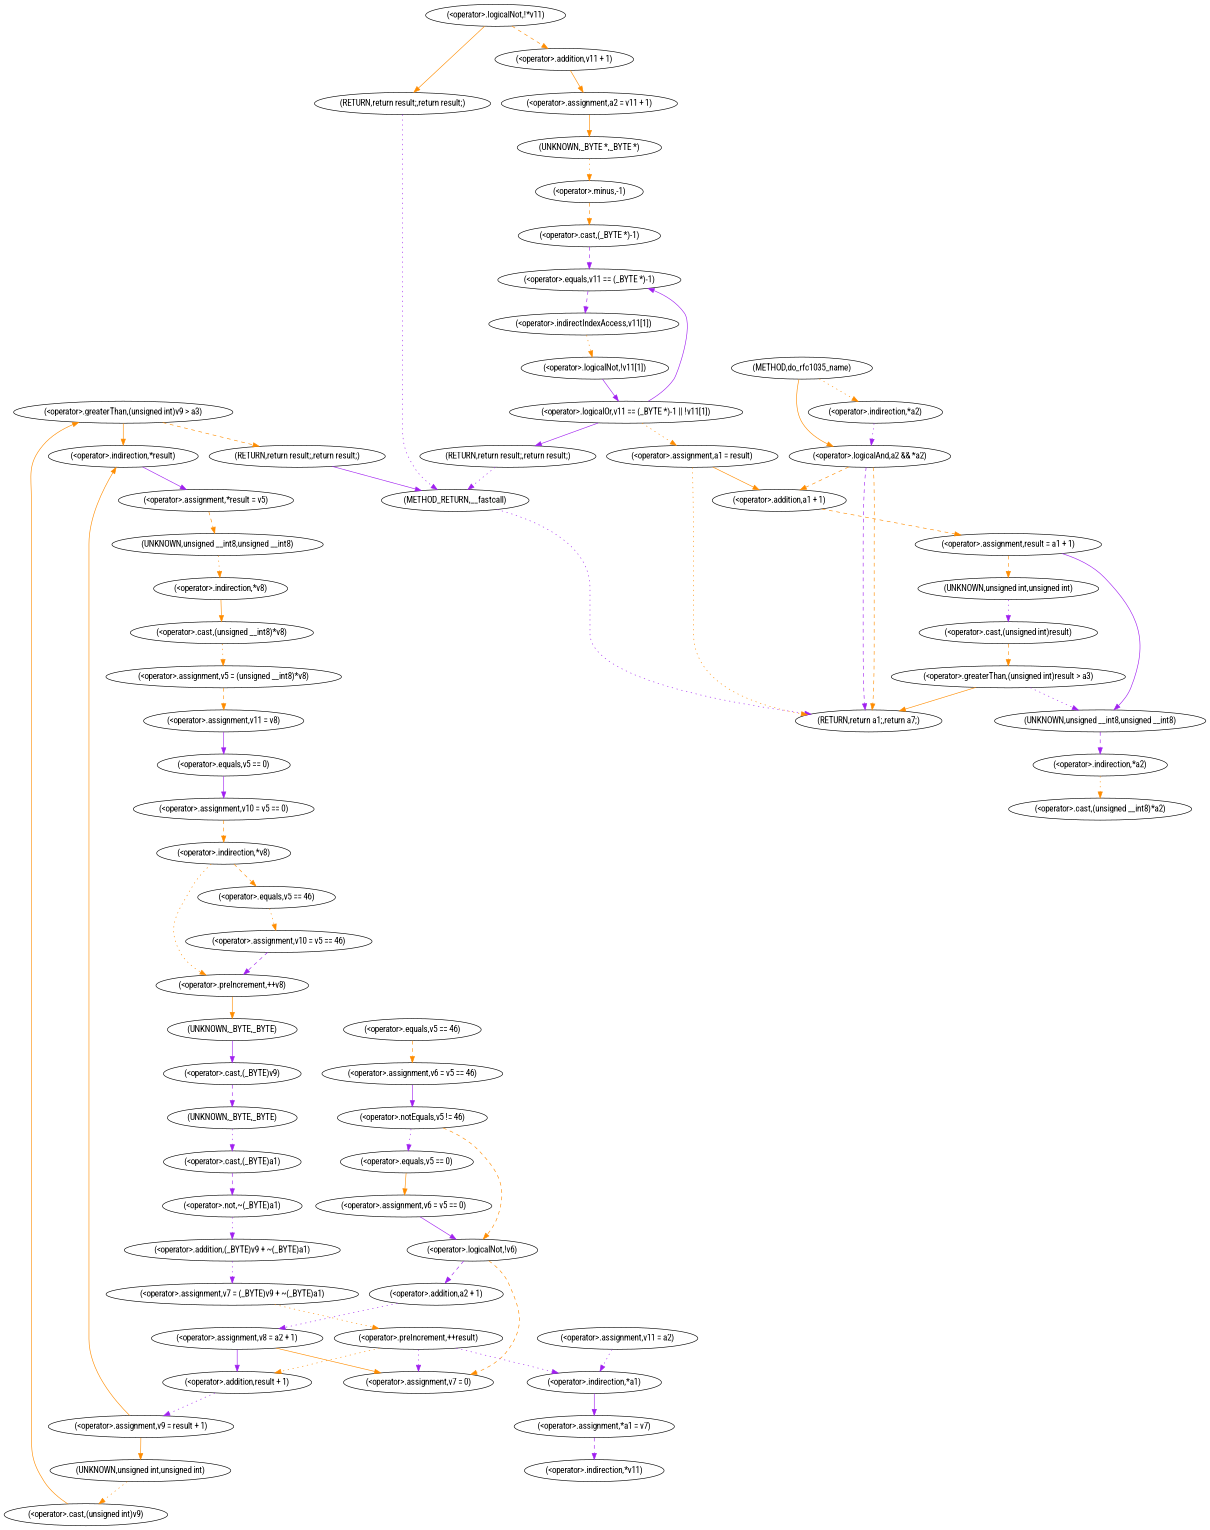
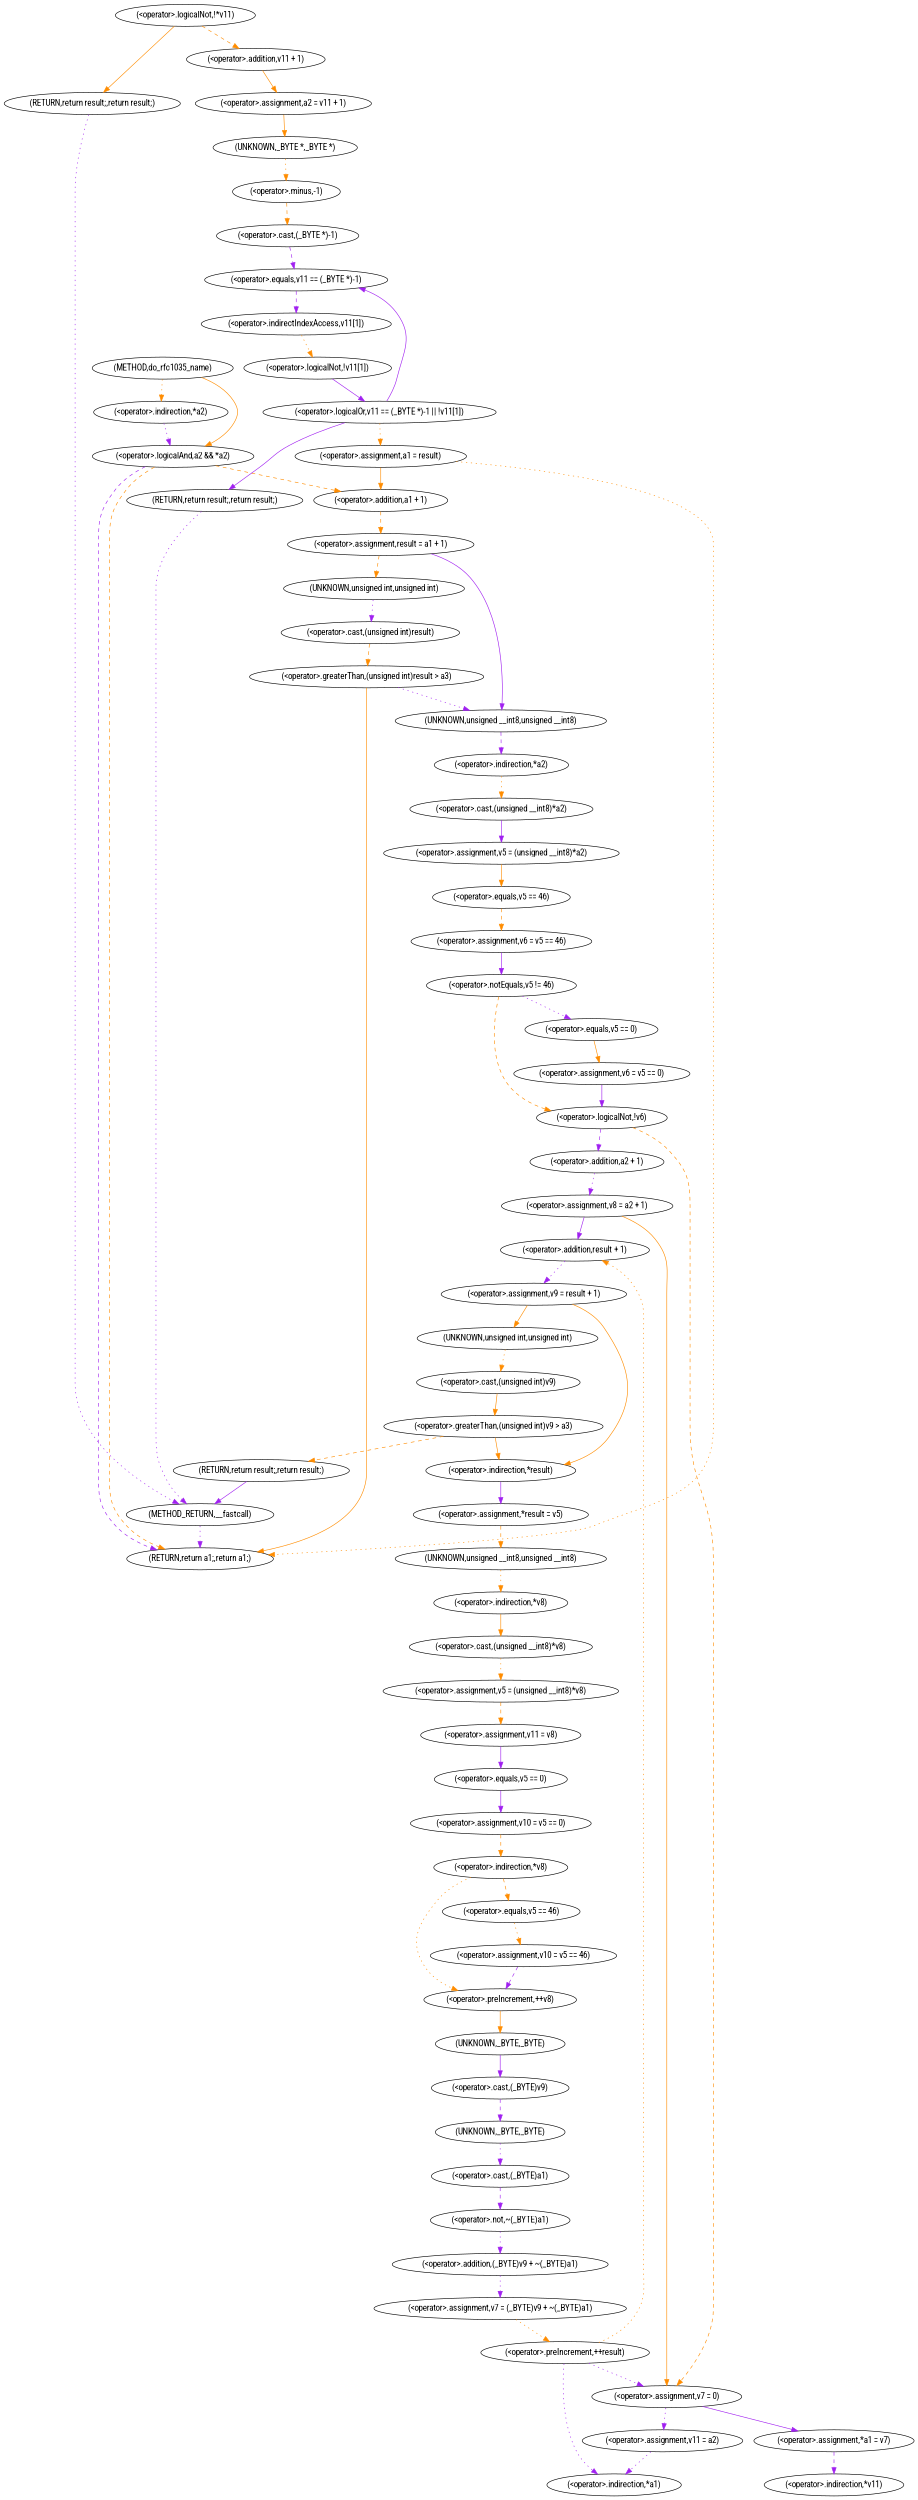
node "(RETURN,return a1;,return a7;)": label "(RETURN,return a1;,return a7;)" -> "(RETURN,return a1;,return a1;)"
node "(<operator>.assignment,v5 = (unsigned __int8)*a2)": added
edge "(<operator>.indirection,*a1)" -> "(<operator>.assignment,*a1 = v7)": now "(<operator>.assignment,v7 = 0)" -> "(<operator>.assignment,*a1 = v7)"
edge "(<operator>.assignment,v7 = 0)" -> "(<operator>.assignment,v11 = a2)": added
